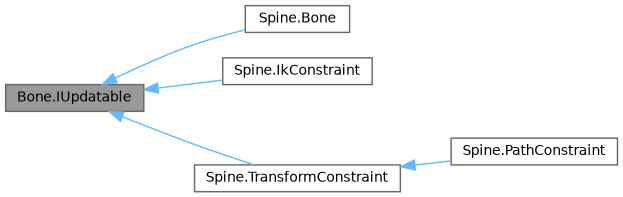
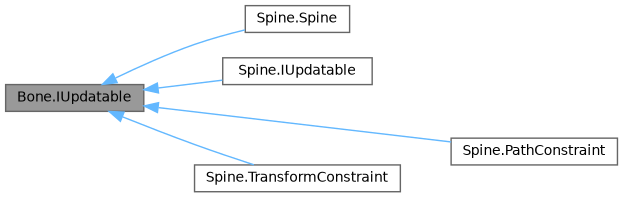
node "Spine.Bone": label "Spine.Bone" -> "Spine.Spine"
node "Spine.IkConstraint": label "Spine.IkConstraint" -> "Spine.IUpdatable"
edge "Spine.PathConstraint" -> "Spine.TransformConstraint": now "Spine.PathConstraint" -> "Bone.IUpdatable"
